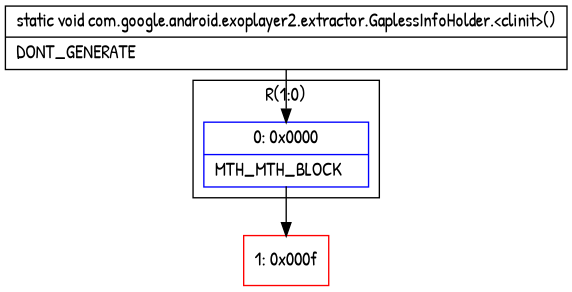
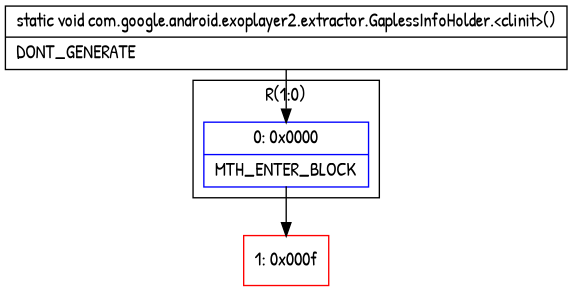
node "0: 0x0000": text "MTH_MTH_BLOCK" -> "MTH_ENTER_BLOCK"
